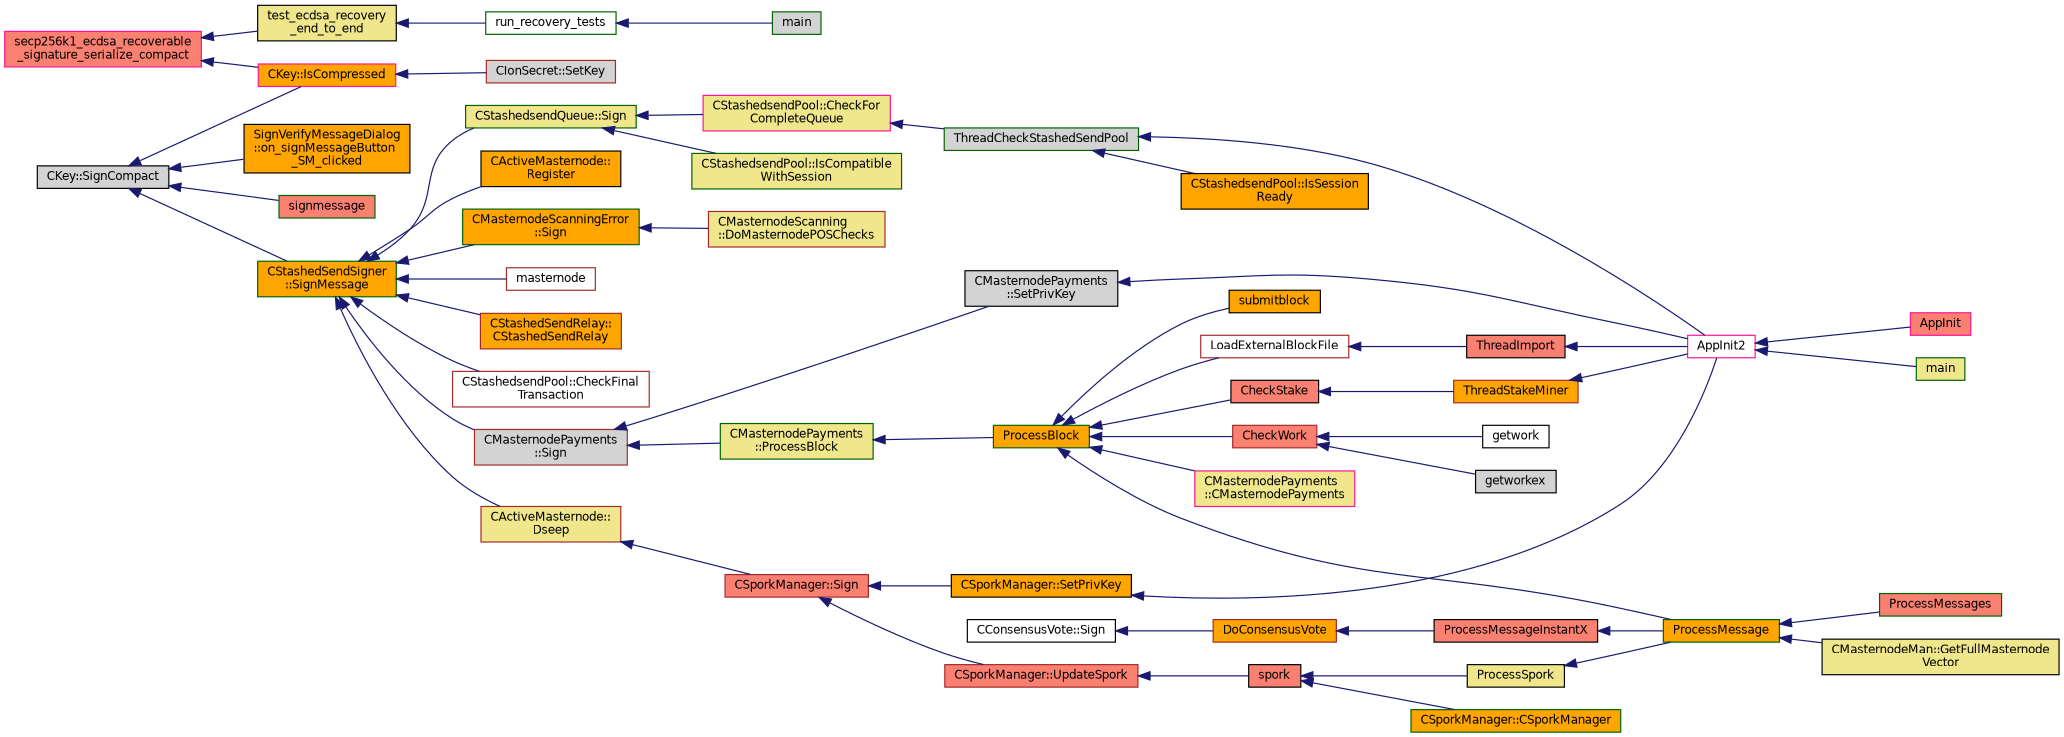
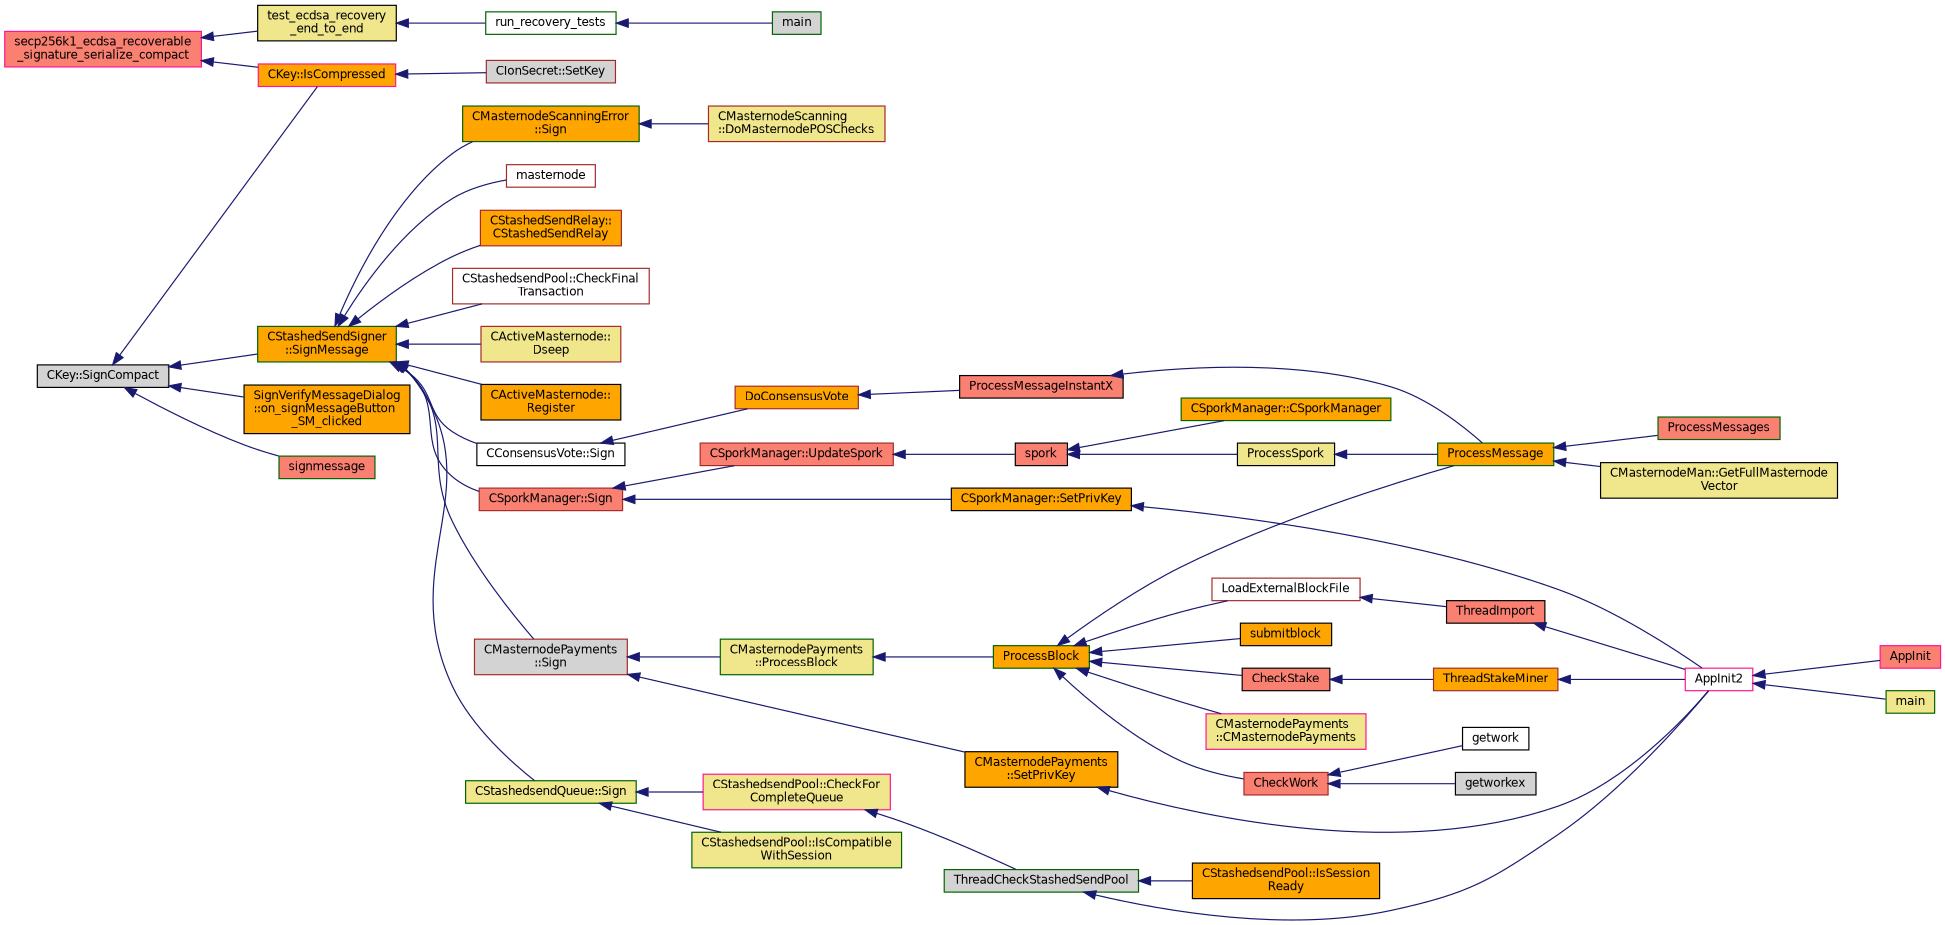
node "CMasternodePayments ::SetPrivKey": fillcolor lightgrey -> orange
edge "CConsensusVote::Sign" -> "CStashedSendSigner ::SignMessage": added
edge "CSporkManager::Sign" -> "CActiveMasternode:: Dseep": now "CSporkManager::Sign" -> "CStashedSendSigner ::SignMessage"
